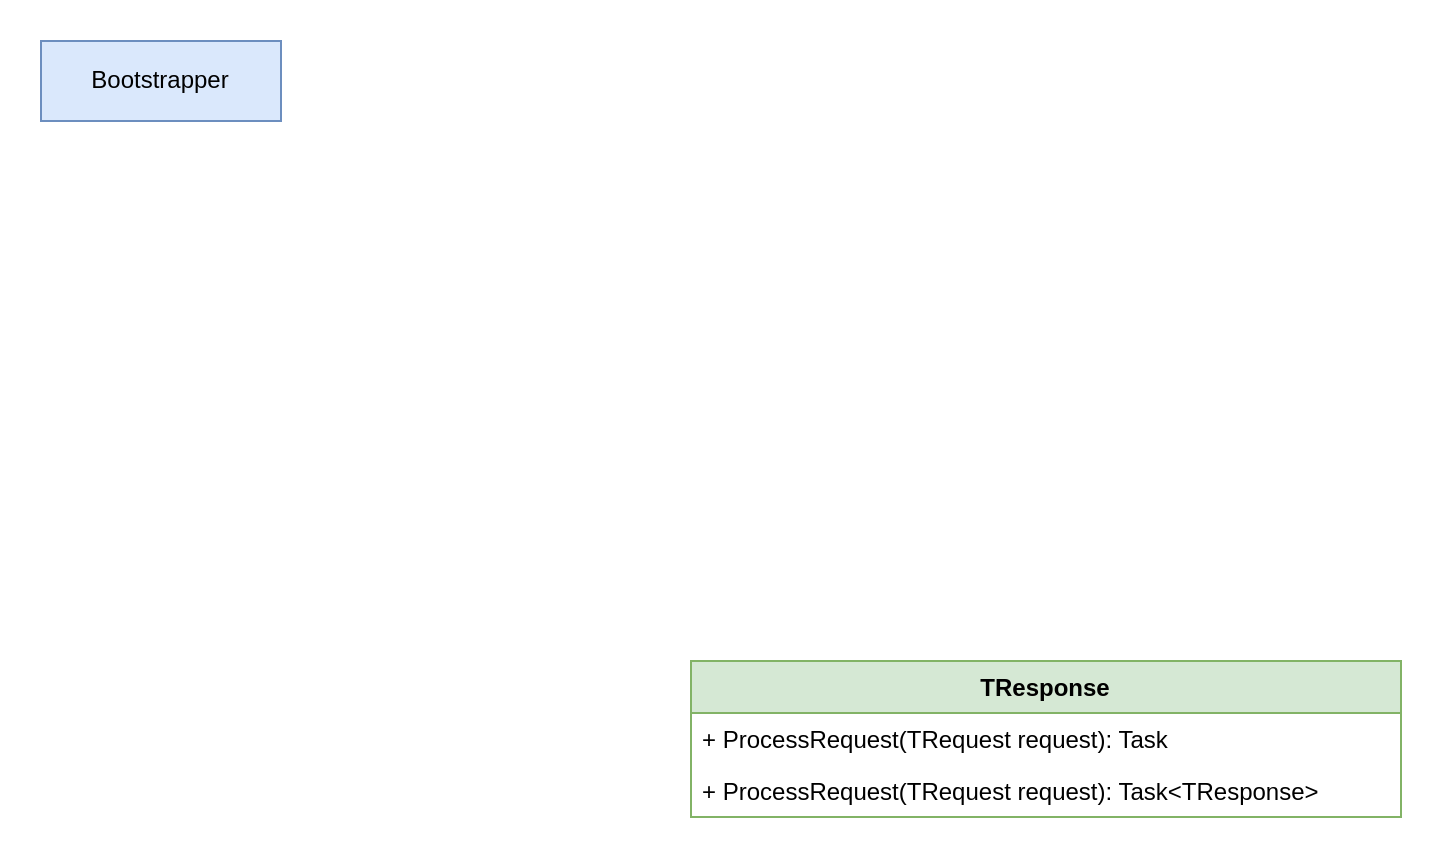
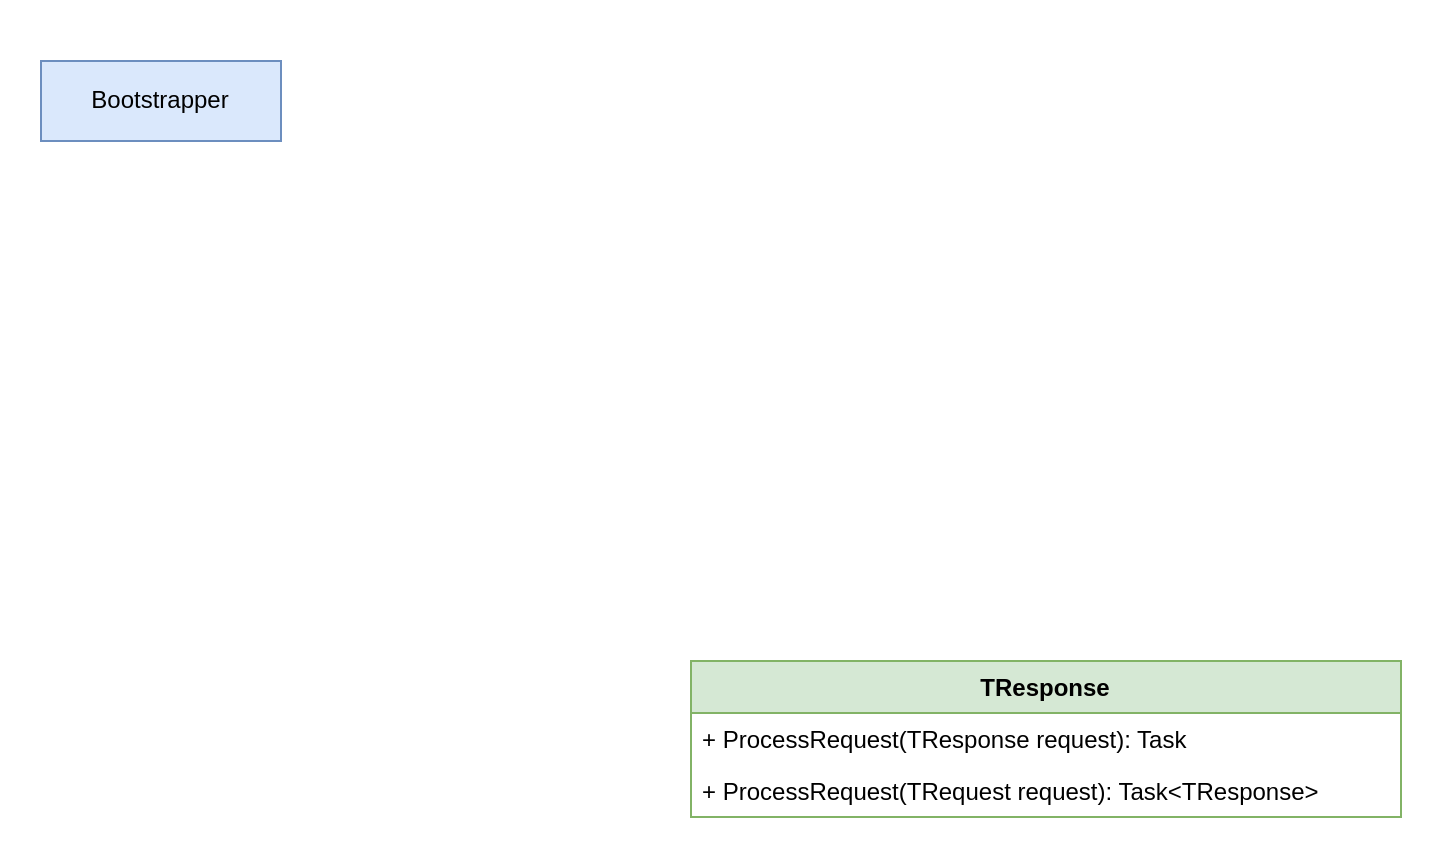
node "Bootstrapper": moved (161, 81) -> (161, 101)
node "+ ProcessRequest(TRequest request): Task": label "+ ProcessRequest(TRequest request): Task" -> "+ ProcessRequest(TResponse request): Task"
